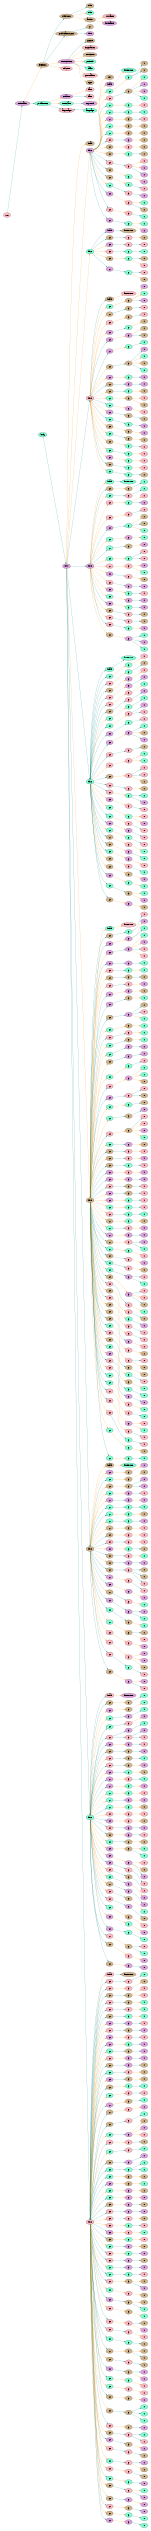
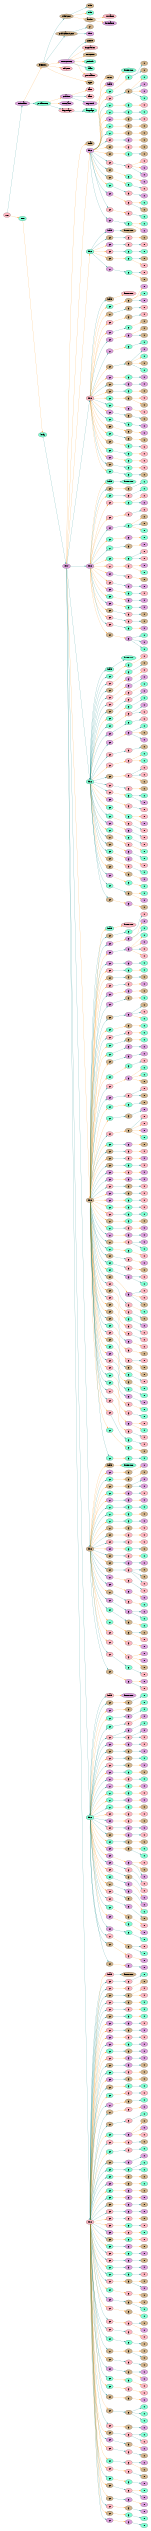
edge "sourceDesc" -> "type": now "fileDesc" -> "type"
node "div": label "div" -> "term"
node "textClass": fillcolor aquamarine -> plum
edge "textClass" -> "keywords": now "creation" -> "keywords"
edge "language" -> "langUsage": reversed
node "text": added
